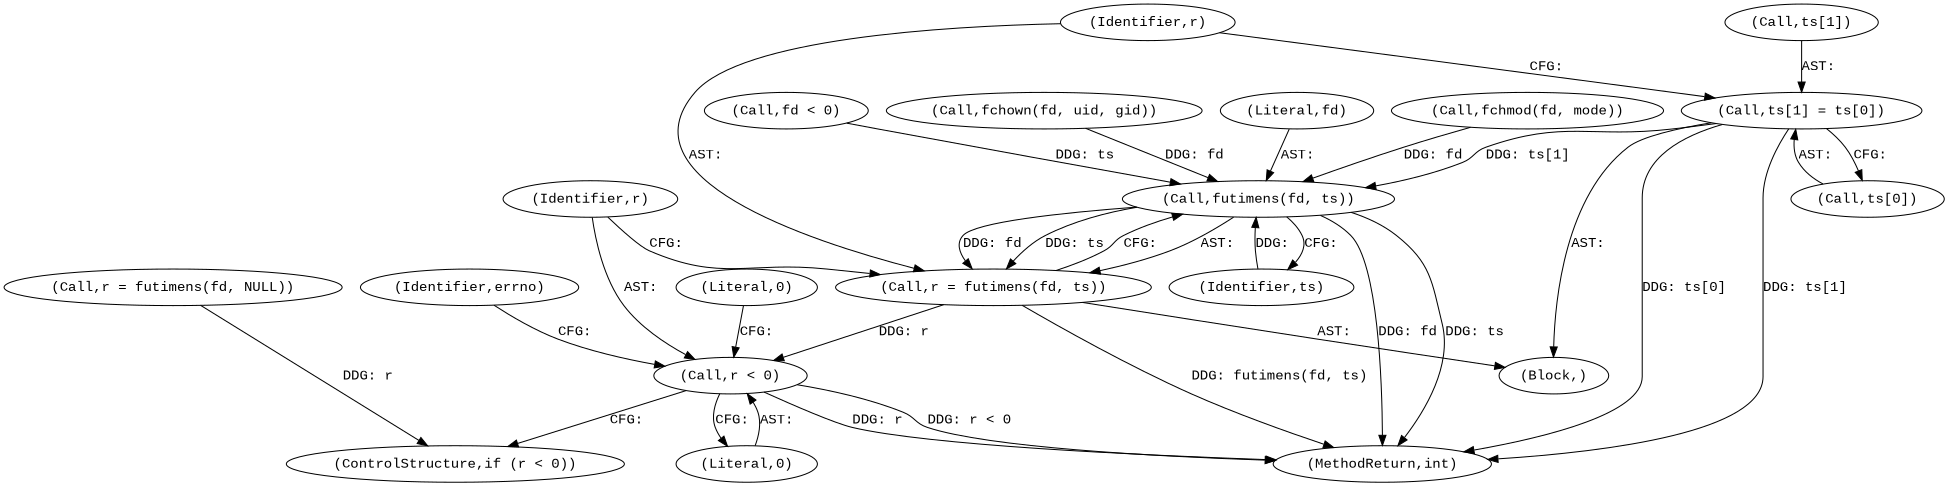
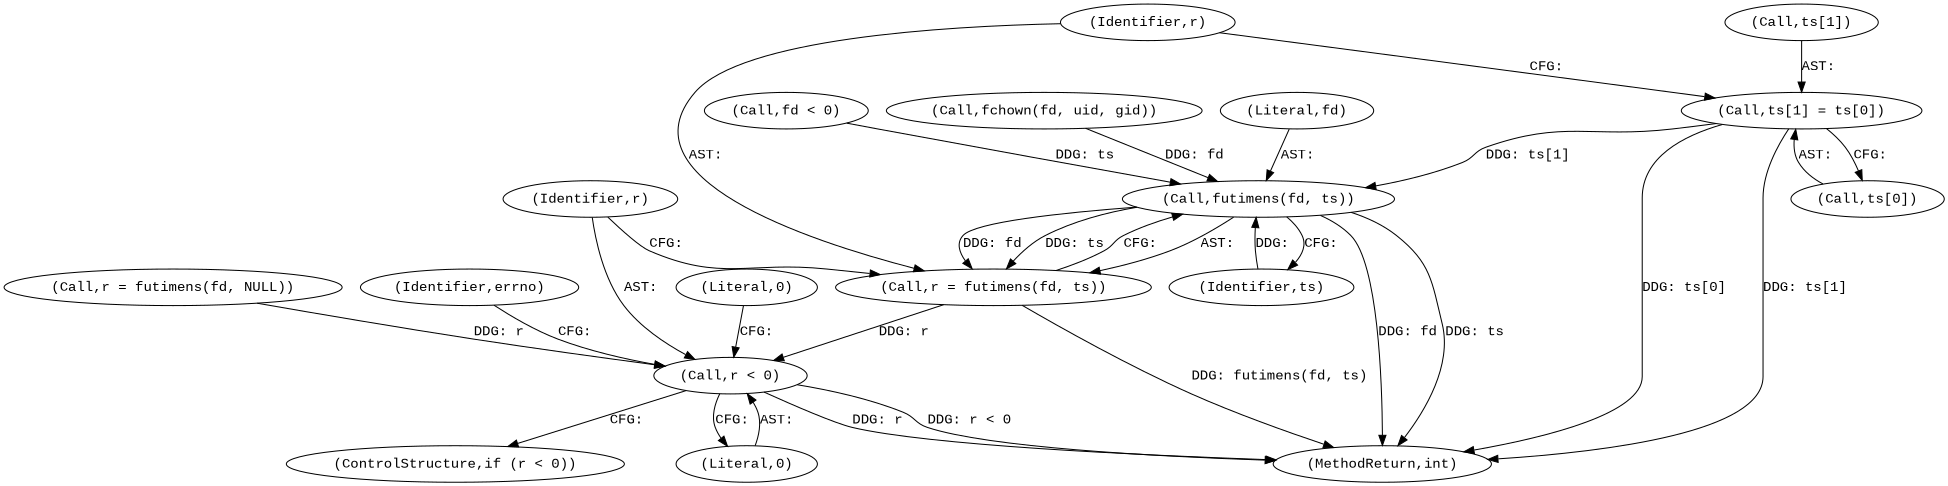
node "(Call,fchmod(fd, mode))": removed
edge "(Call,r = futimens(fd, NULL))" -> "(ControlStructure,if (r < 0))": now "(Call,r = futimens(fd, NULL))" -> "(Call,r < 0)"
node "(Block,)": removed
